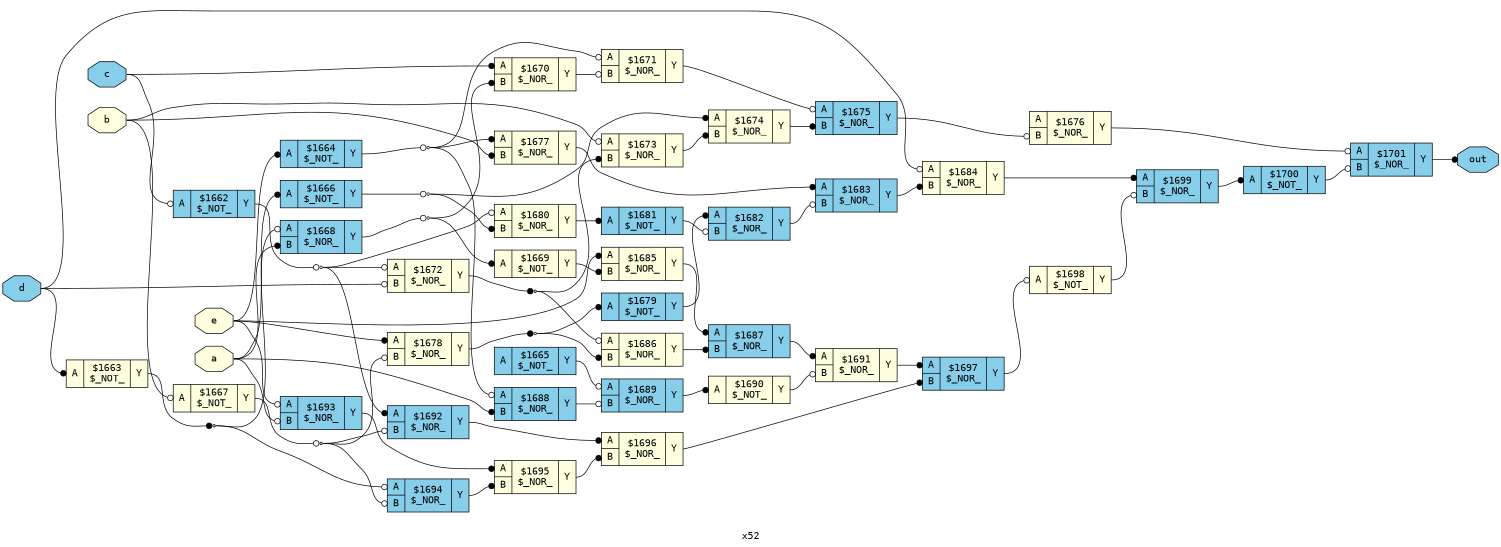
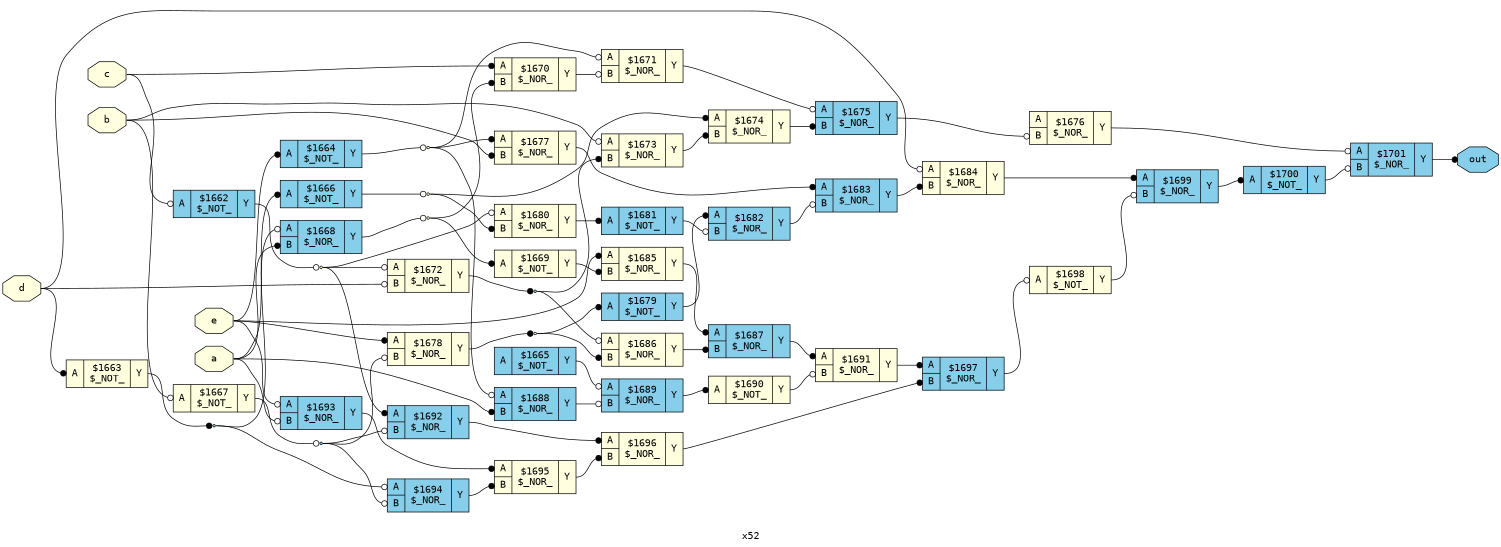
node "c": fillcolor skyblue -> lightyellow
node "d": fillcolor skyblue -> lightyellow
